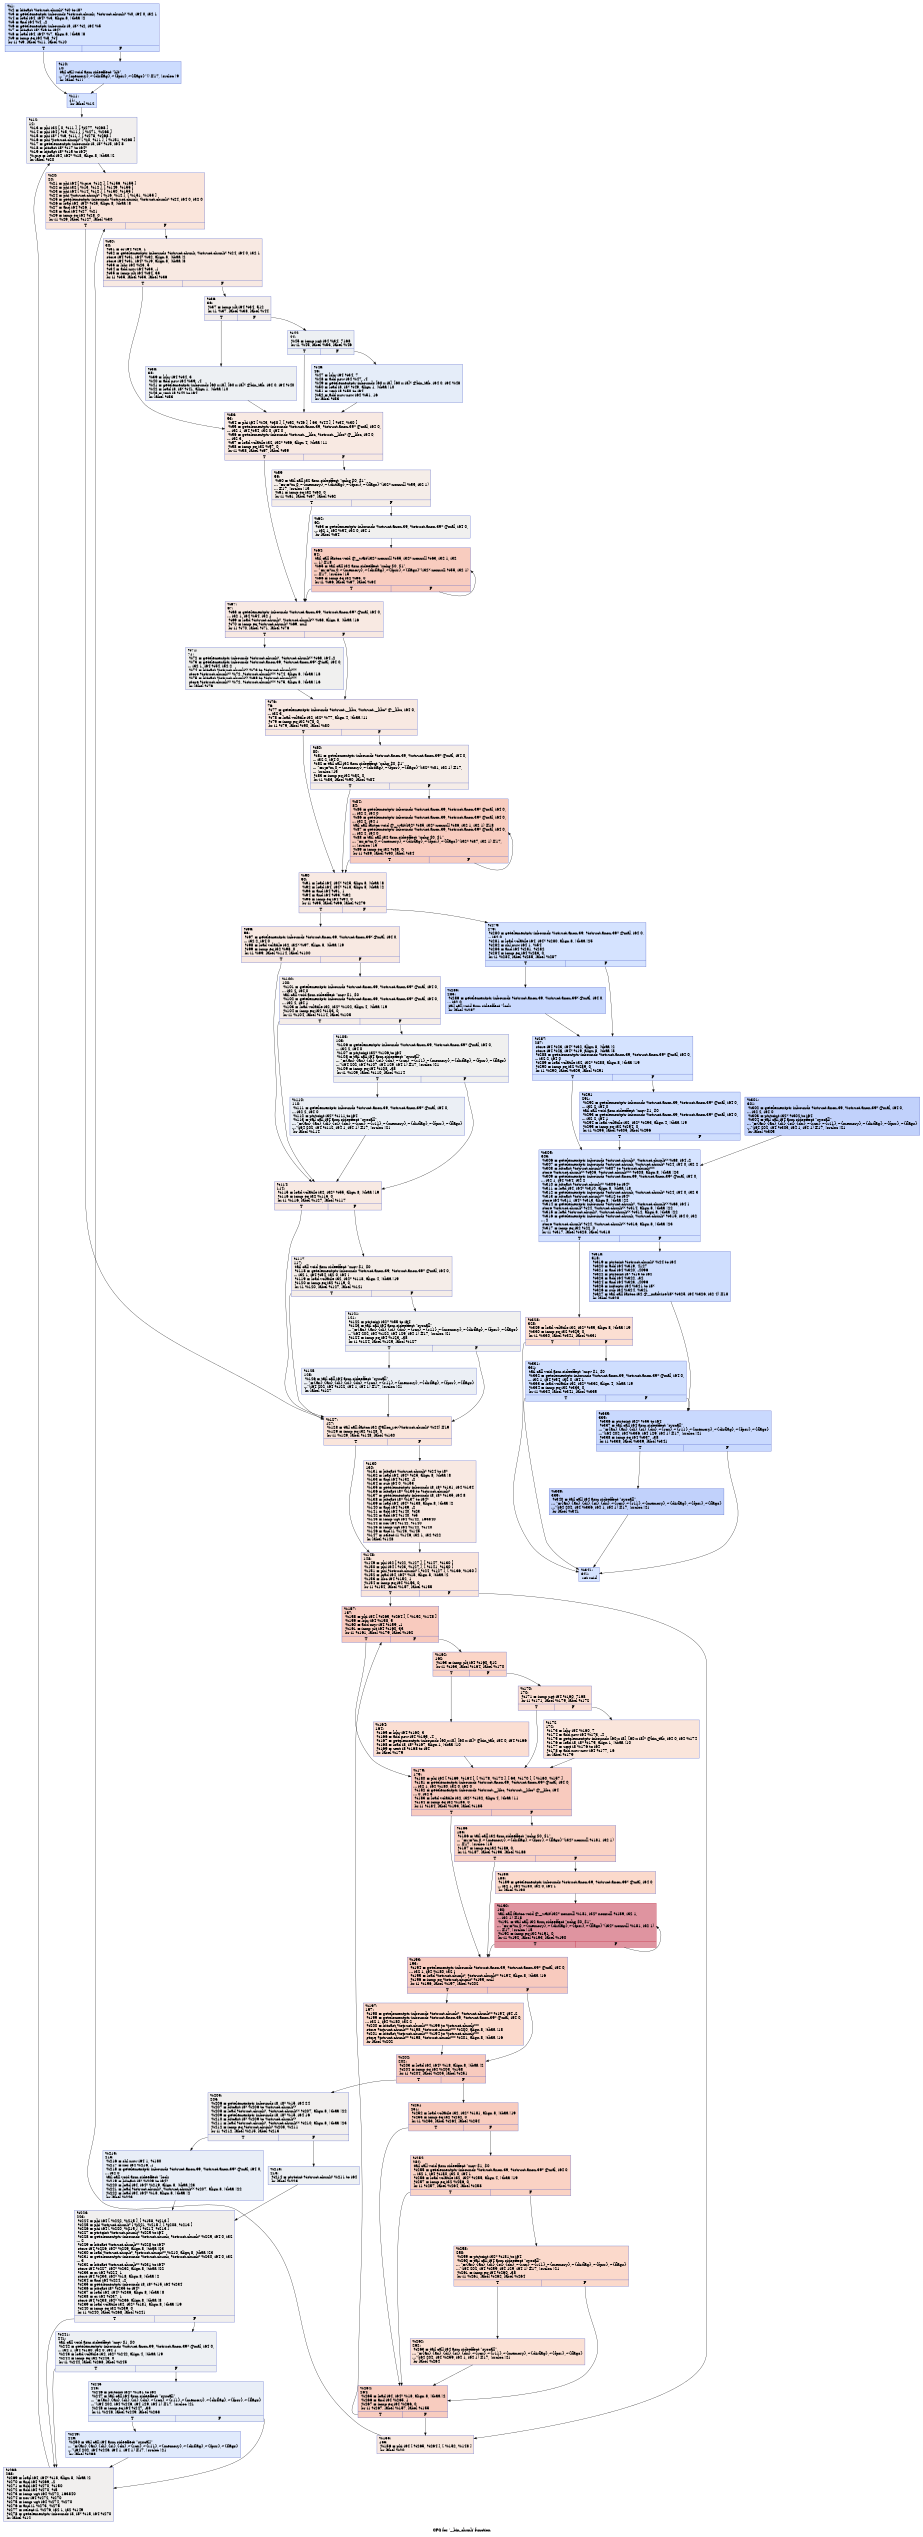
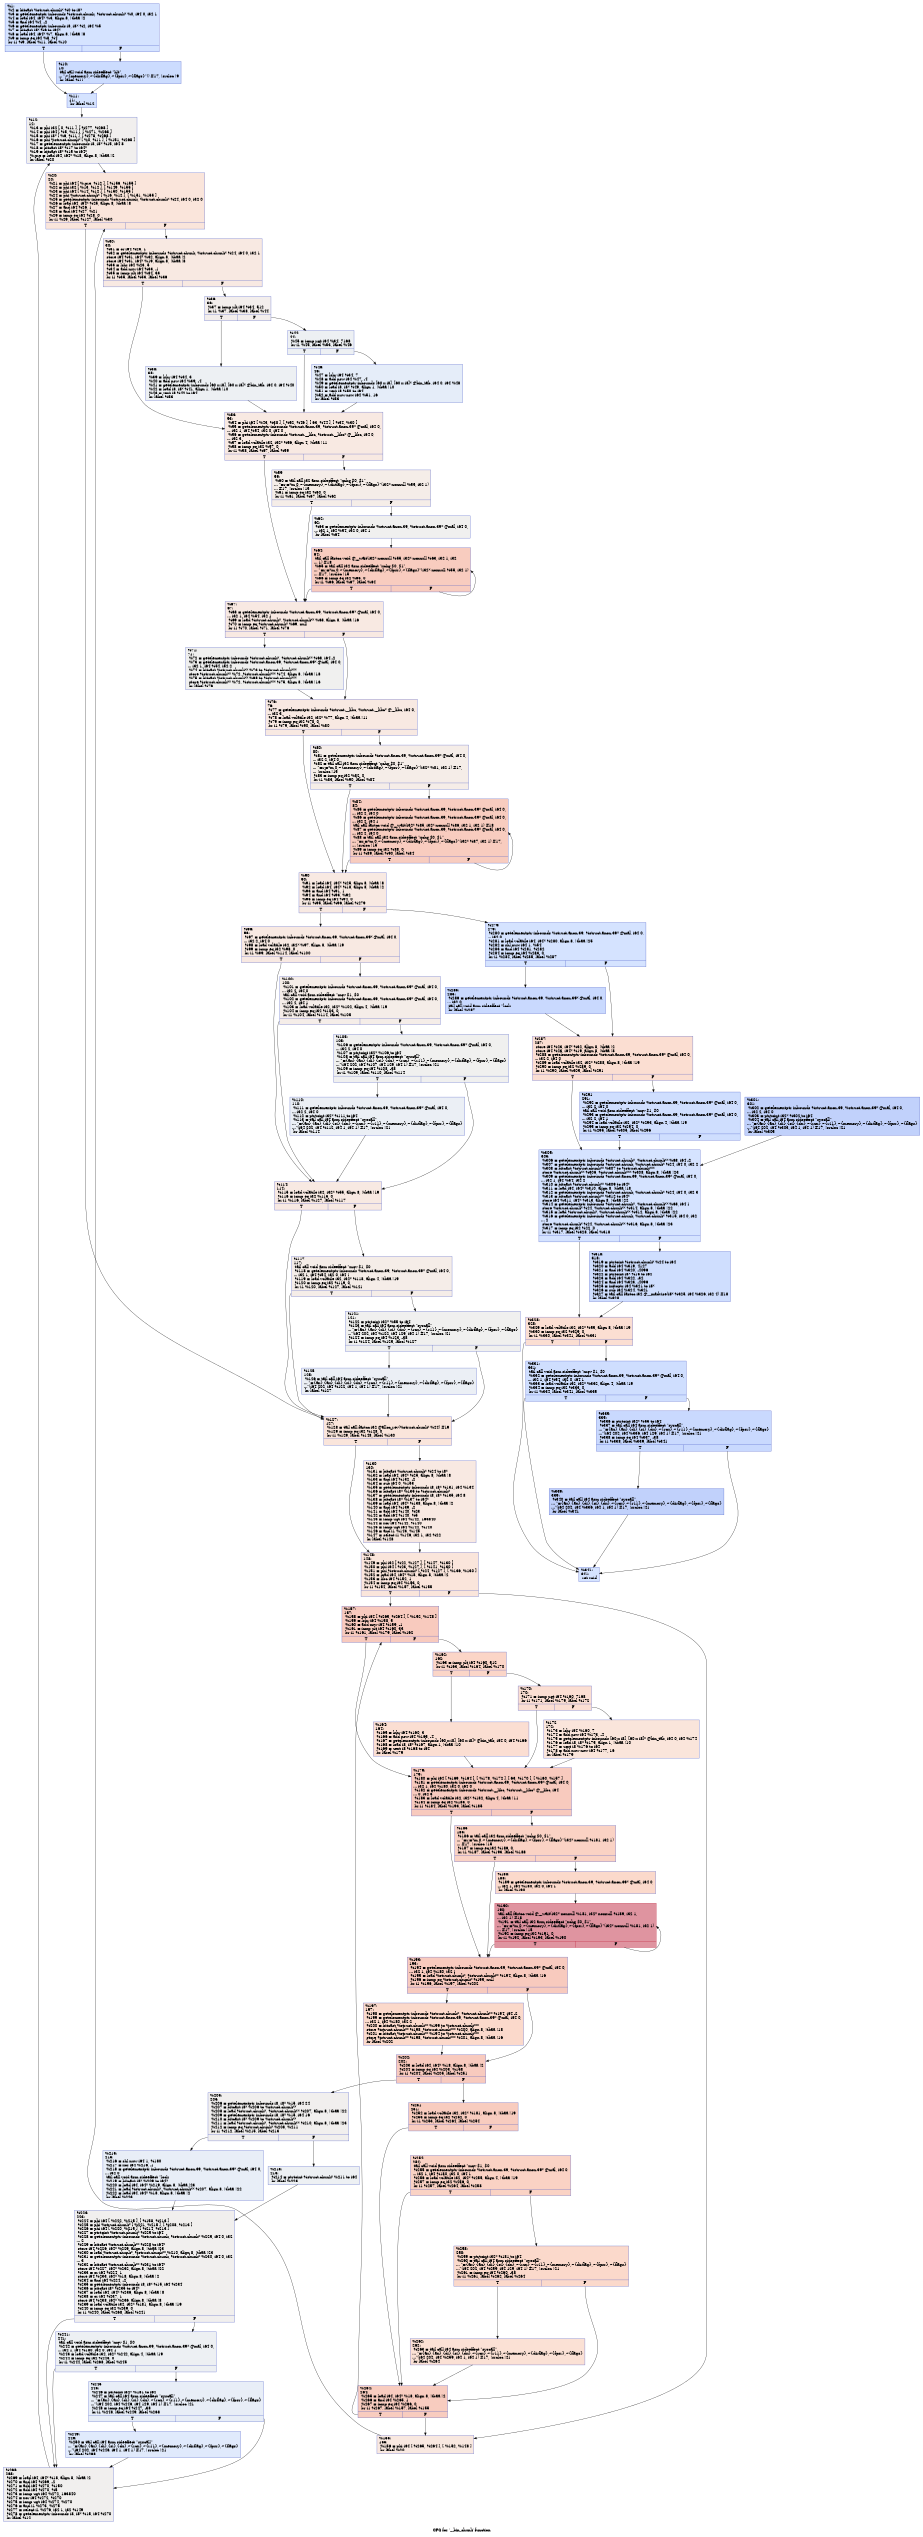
node "%287:": fillcolor #a1c0ff70 -> #f7b59970
edge "%318:" -> "%335:": now "%318:" -> "%328:"
edge "%251:" -> "%254:": removed
